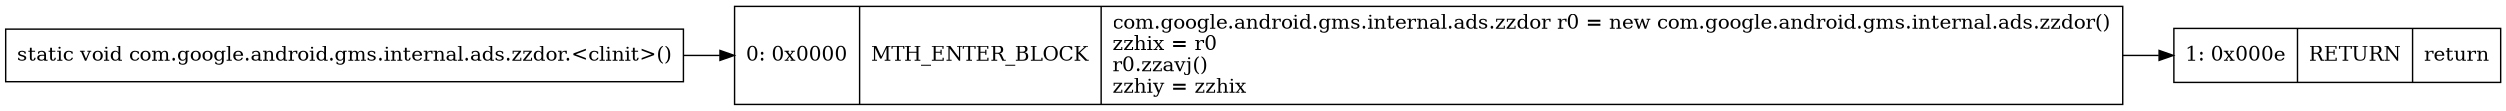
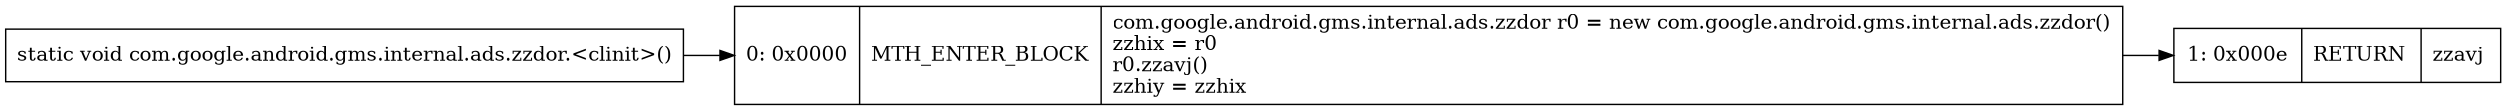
node "1: 0x000e": text "return" -> "zzavj"
